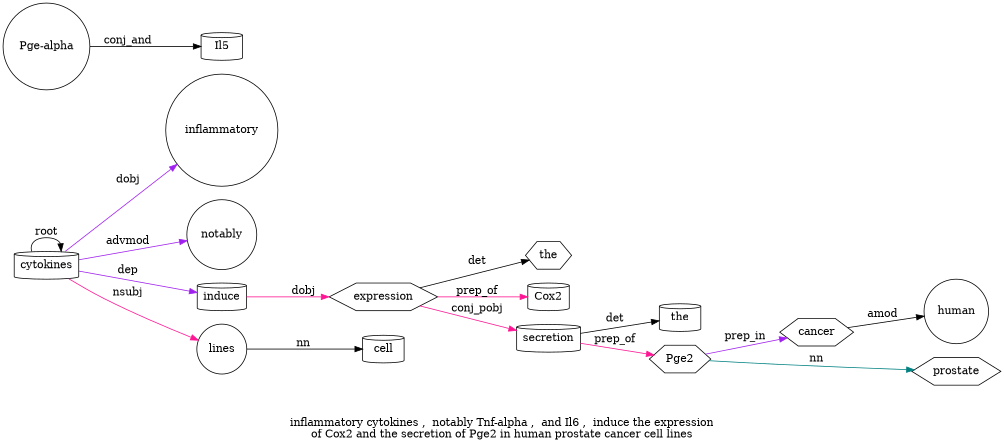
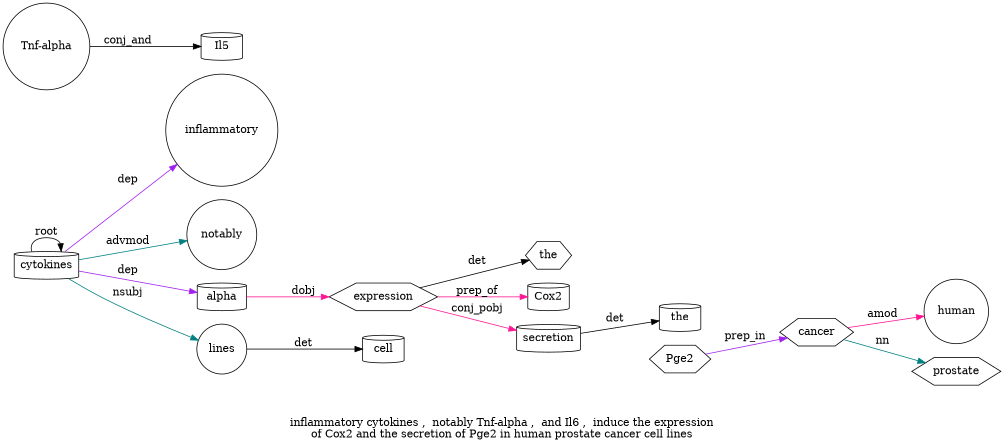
node "Pge-alpha": label "Pge-alpha" -> "Tnf-alpha"
edge "cytokines" -> "inflammatory": label "dobj" -> "dep"
edge "cytokines" -> "notably": color purple -> teal
node "induce": label "induce" -> "alpha"
edge "cytokines" -> "lines": color deeppink -> teal
edge "cancer" -> "human": color black -> deeppink
edge "lines" -> "cell": label "nn" -> "det"
edge "secretion" -> "Pge2": removed, label "prep_of"
edge "Pge2" -> "prostate": now "cancer" -> "prostate"
